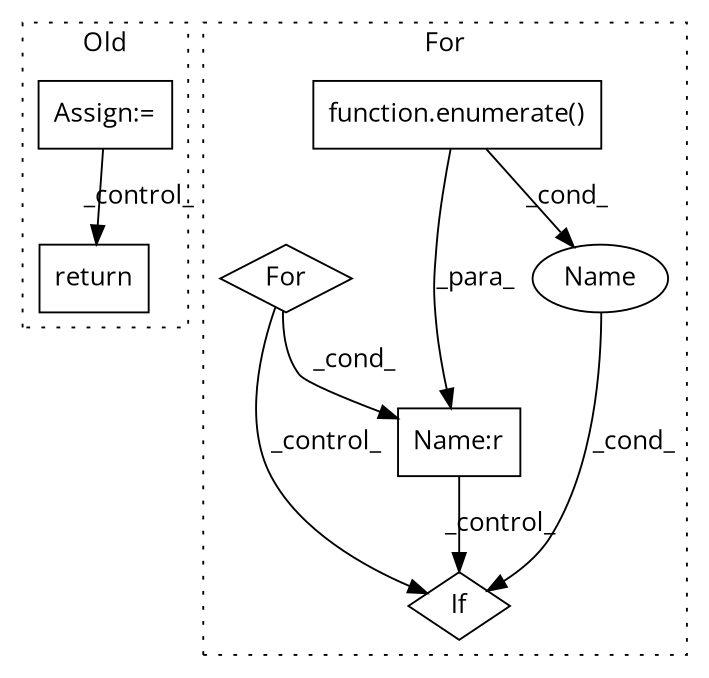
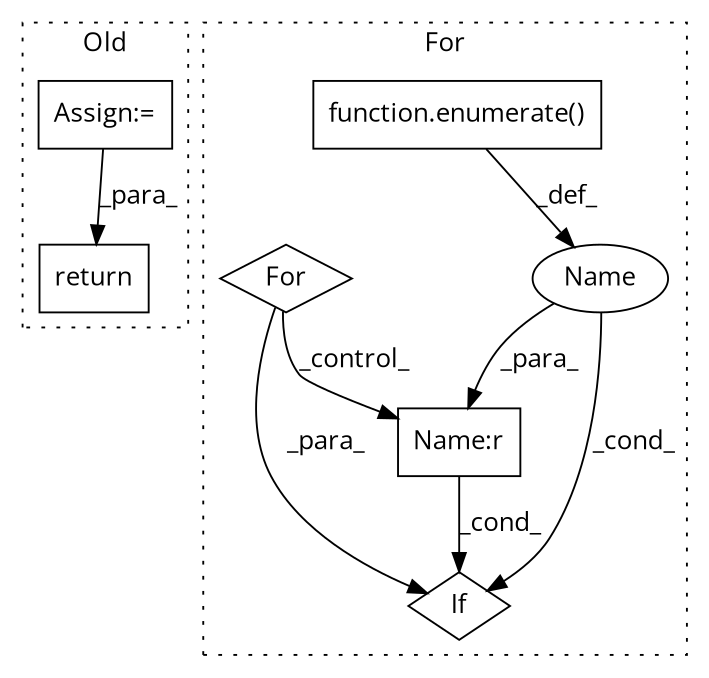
edge "Assign:=" -> "return": label "_control_" -> "_para_"
edge "function.enumerate()" -> "Name": label "_cond_" -> "_def_"
edge "function.enumerate()" -> "Name:r": now "Name" -> "Name:r"
edge "For" -> "Name:r": label "_cond_" -> "_control_"
edge "For" -> "If": label "_control_" -> "_para_"
edge "Name:r" -> "If": label "_control_" -> "_cond_"
